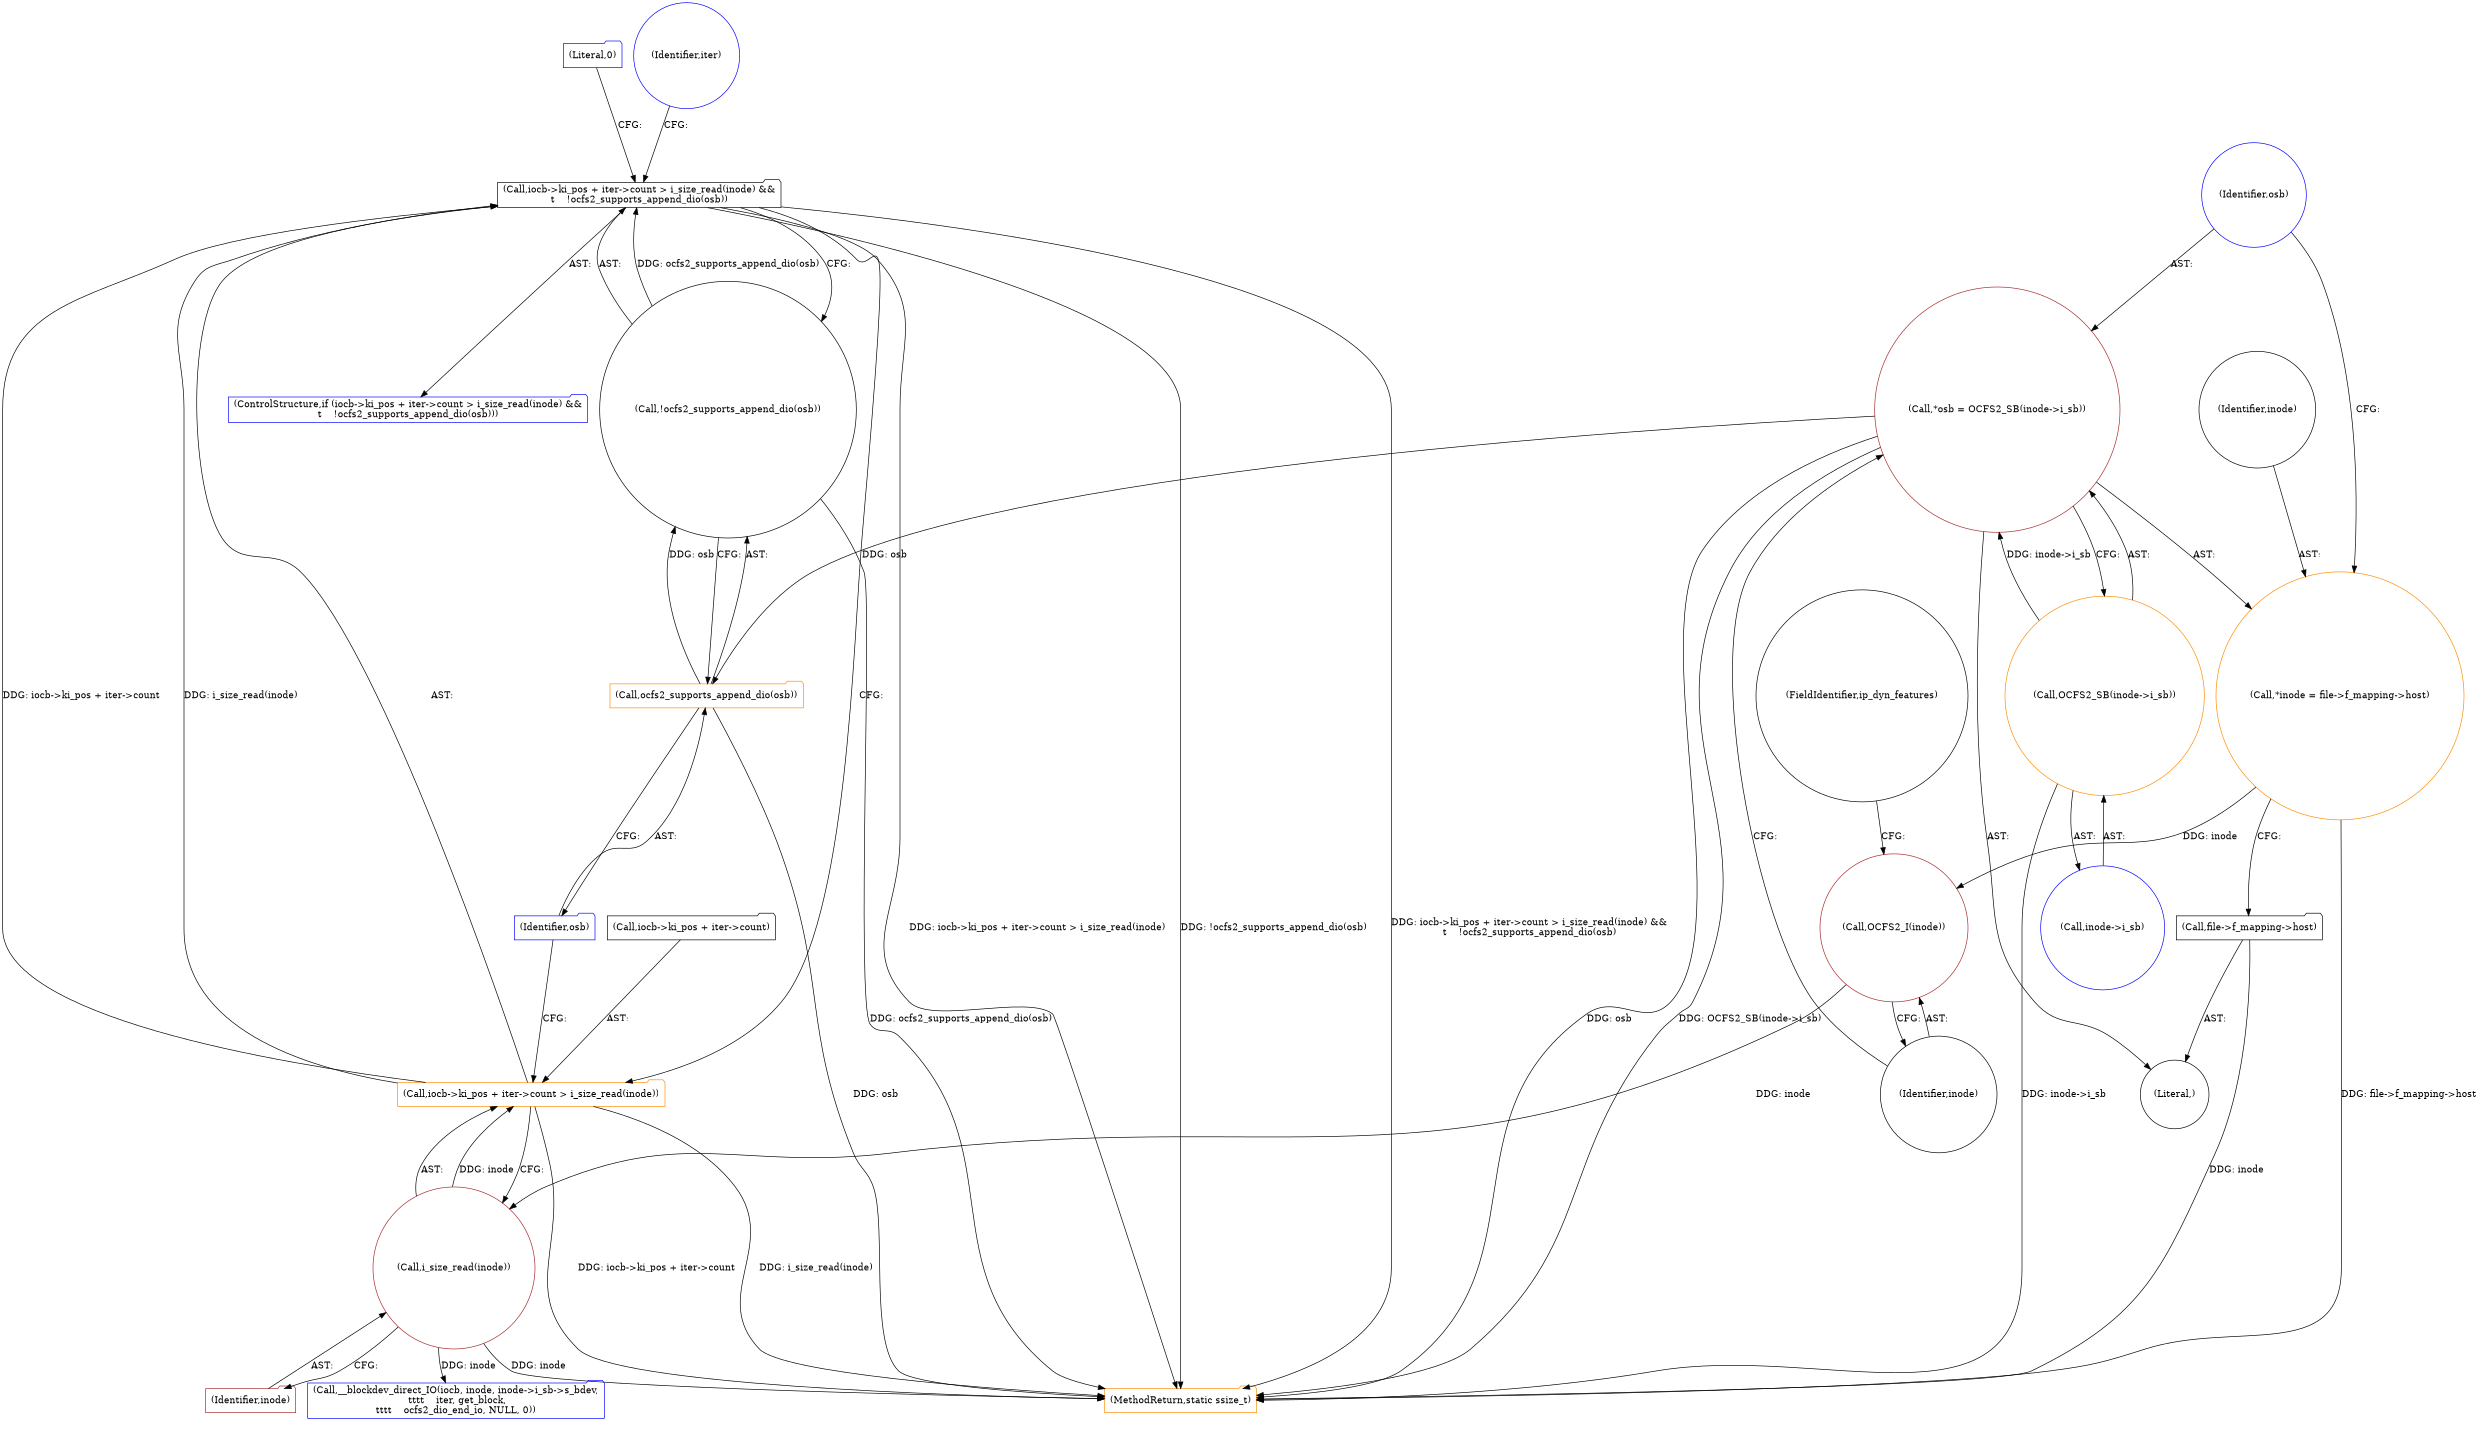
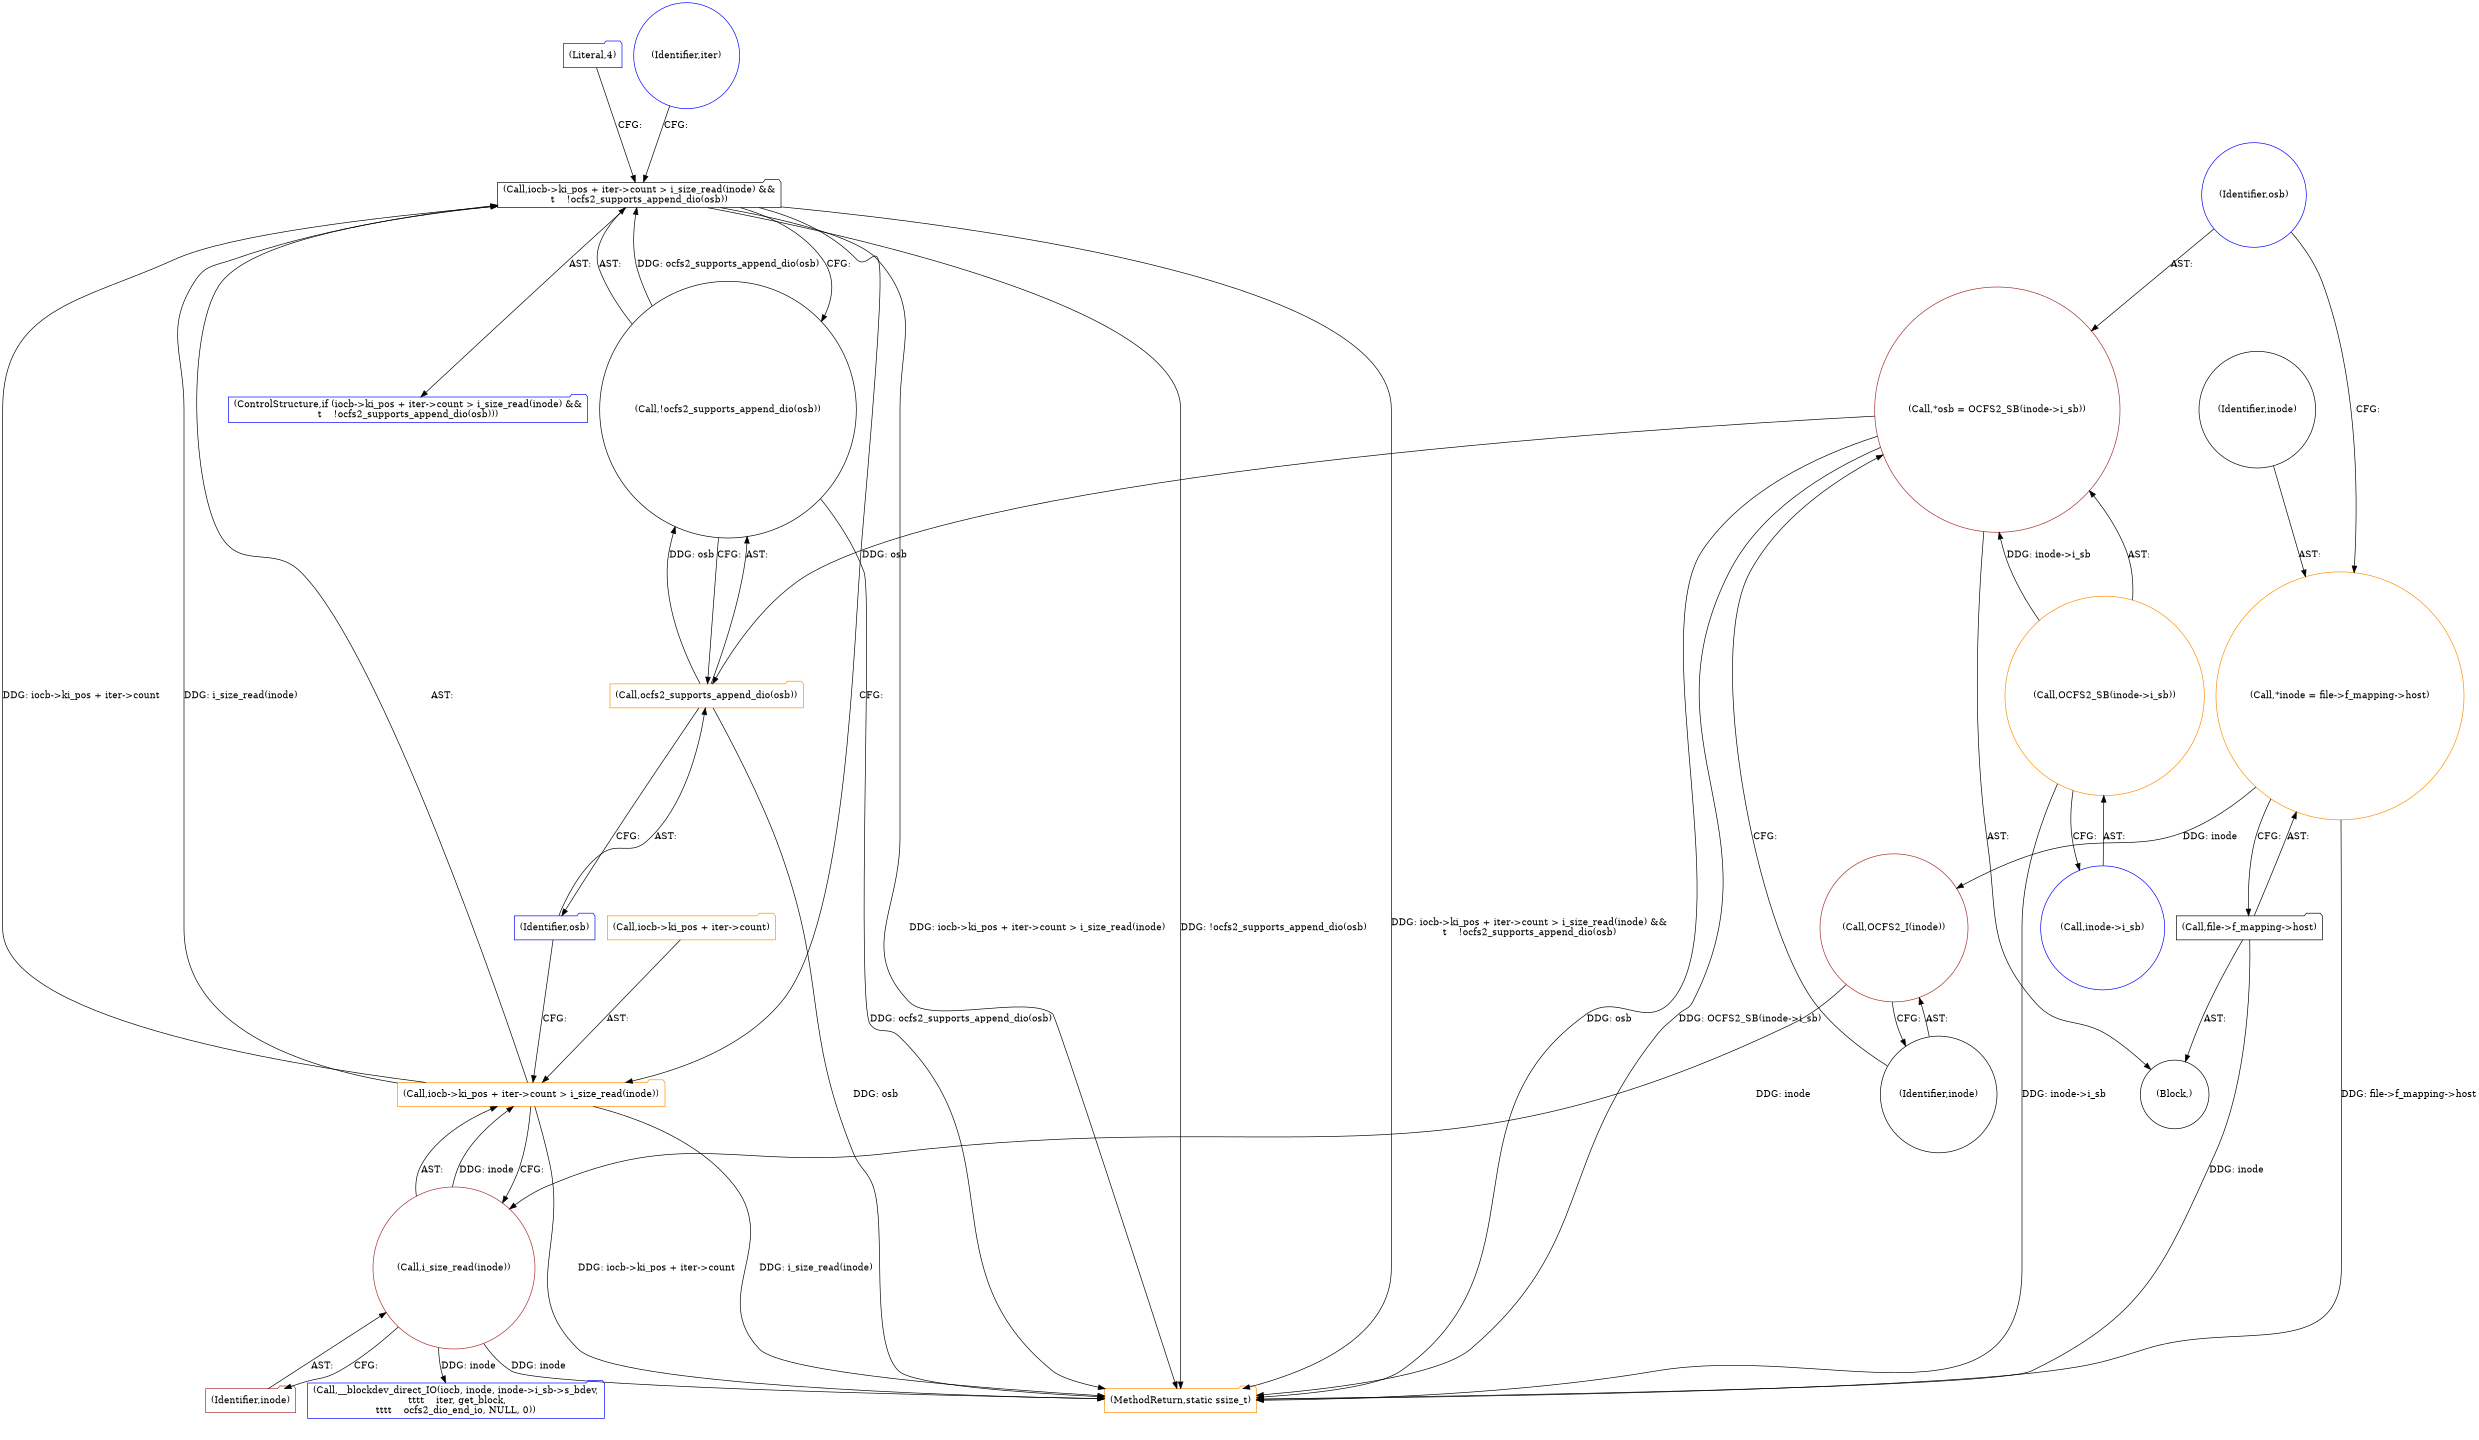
node "(Literal,0)": label "(Literal,0)" -> "(Literal,4)"
edge "(Call,*osb = OCFS2_SB(inode->i_sb))" -> "(Call,*inode = file->f_mapping->host)": now "(Call,file->f_mapping->host)" -> "(Call,*inode = file->f_mapping->host)"
edge "(Call,*osb = OCFS2_SB(inode->i_sb))" -> "(Call,OCFS2_SB(inode->i_sb))": removed, label "CFG:"
node "(FieldIdentifier,ip_dyn_features)": removed
edge "(Call,OCFS2_SB(inode->i_sb))" -> "(Call,inode->i_sb)": label "AST: " -> "CFG: "
node "(Call,iocb->ki_pos + iter->count)": color black -> darkorange
node "(Literal,)": label "(Literal,)" -> "(Block,)"
